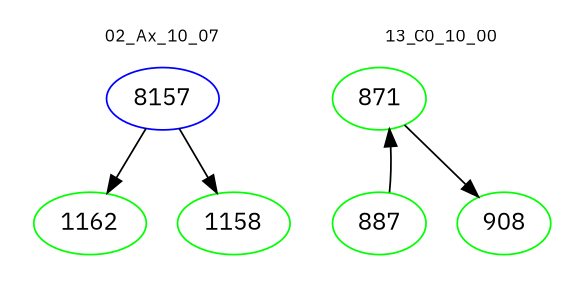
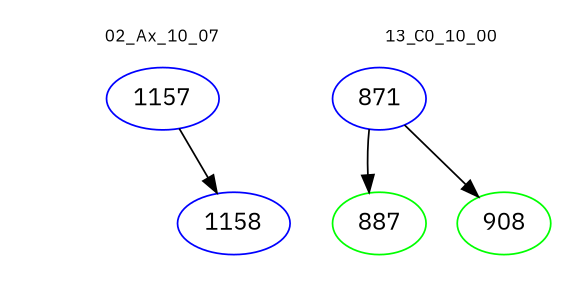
node "8157": label "8157" -> "1157"
node "871": color green -> blue
edge "887" -> "871": reversed
node "1162": removed
node "1158": color green -> blue
